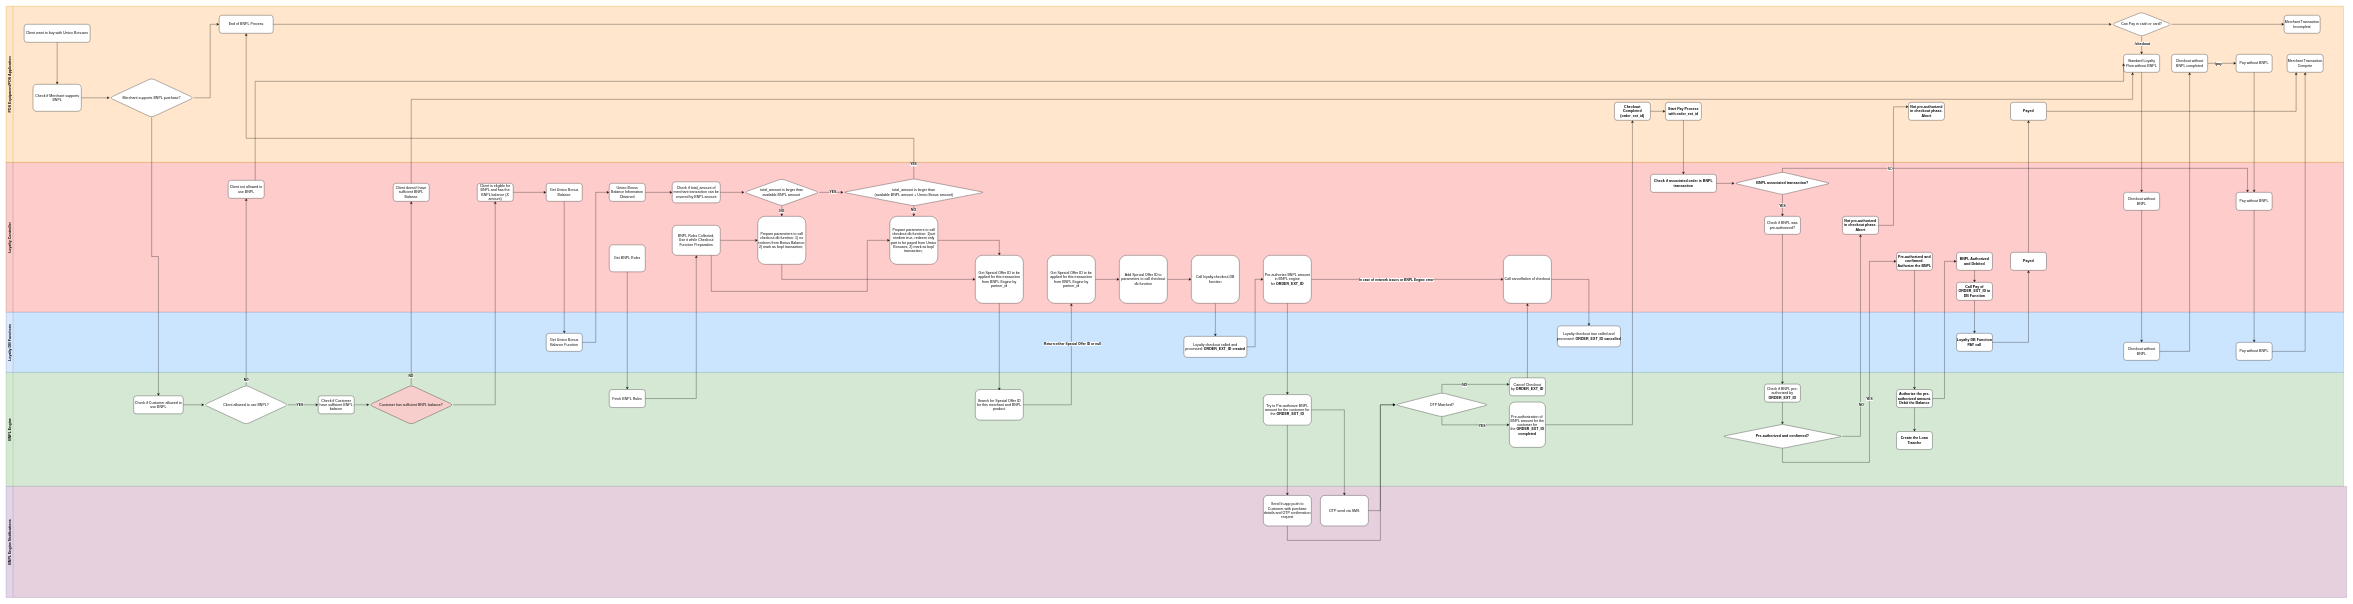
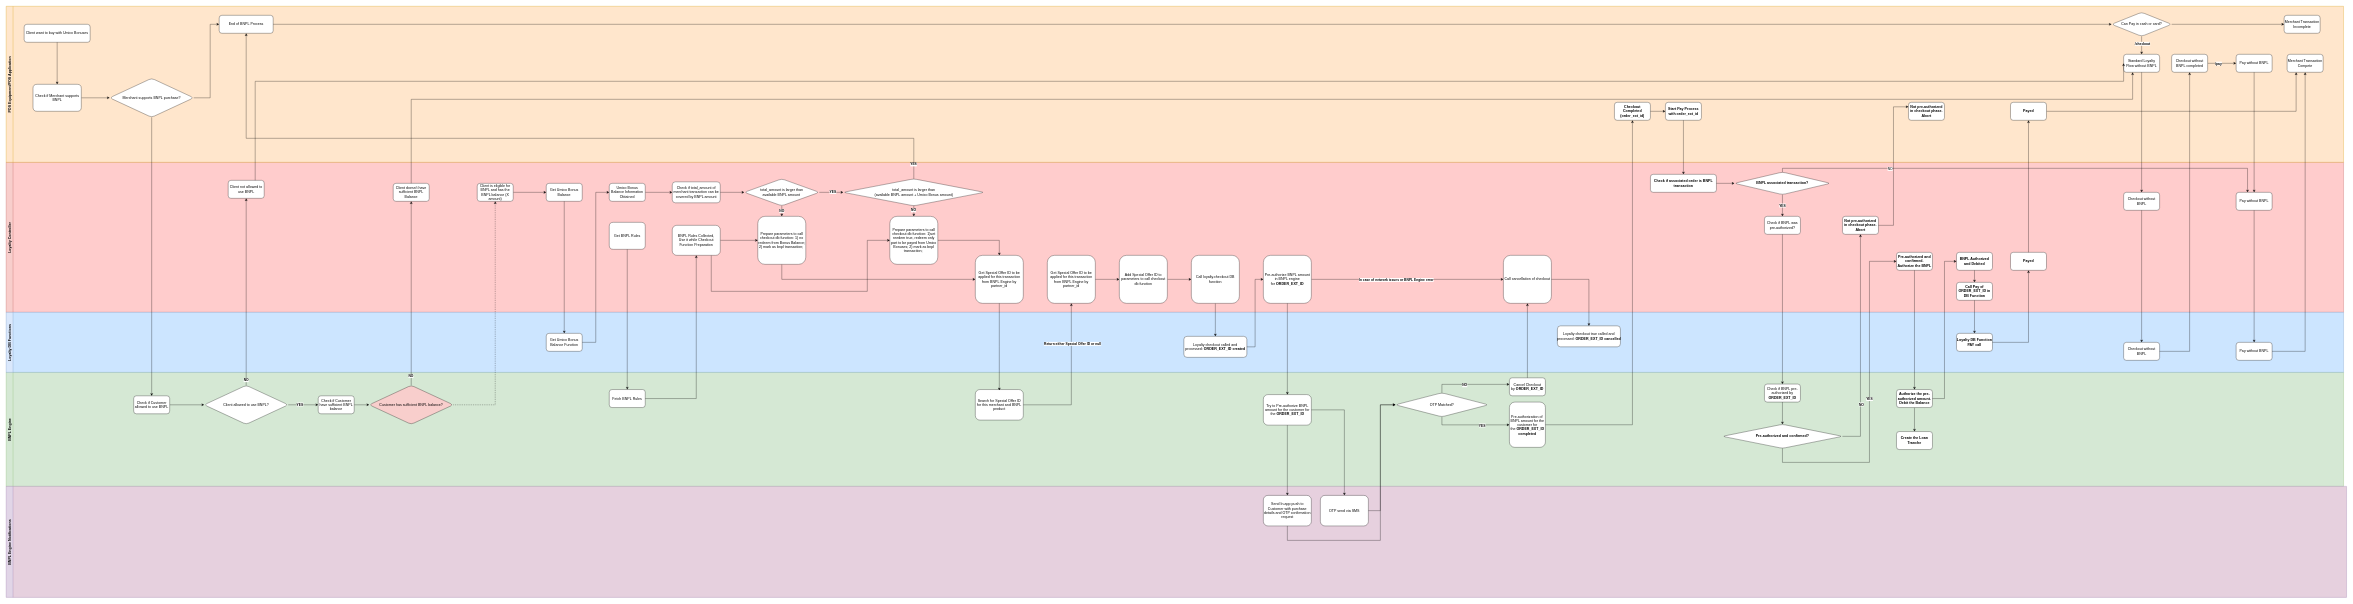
node "Get BNPL Rules": moved (627, 258) -> (627, 236)
edge "Customer has sufficient BNPL balance?" -> "Client is eligible for BNPL and has the BNPL balance (X amount)": style solid -> dashed
node "Check if Customer allowed to use BNPL": size 50x18 -> 36x18
